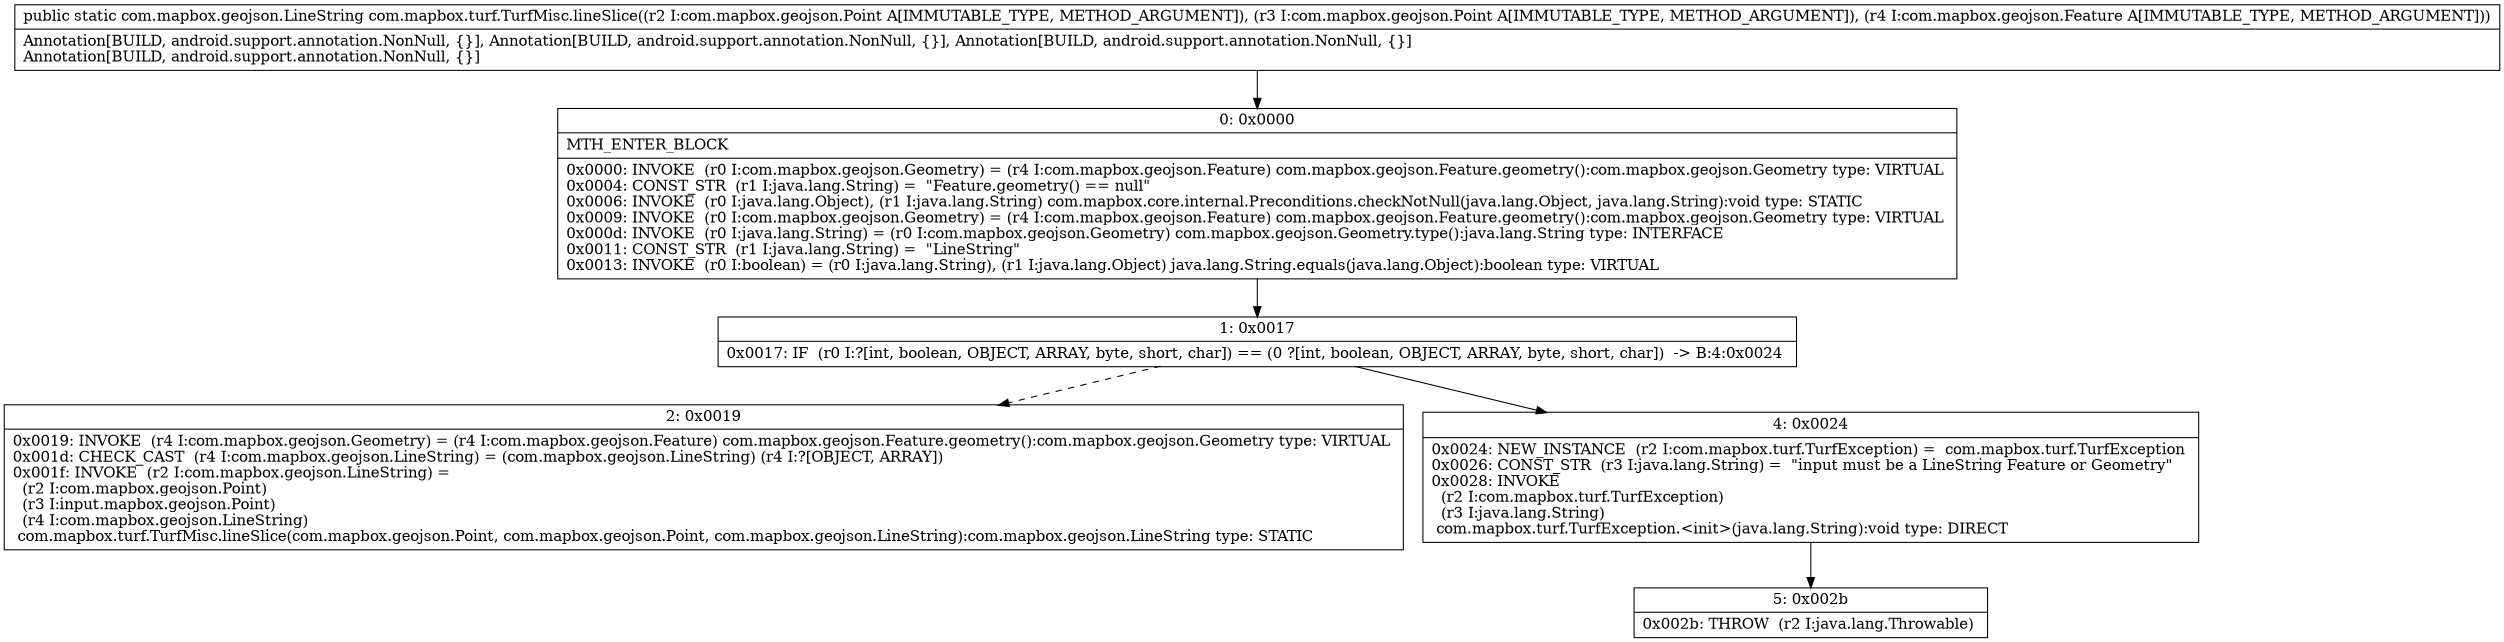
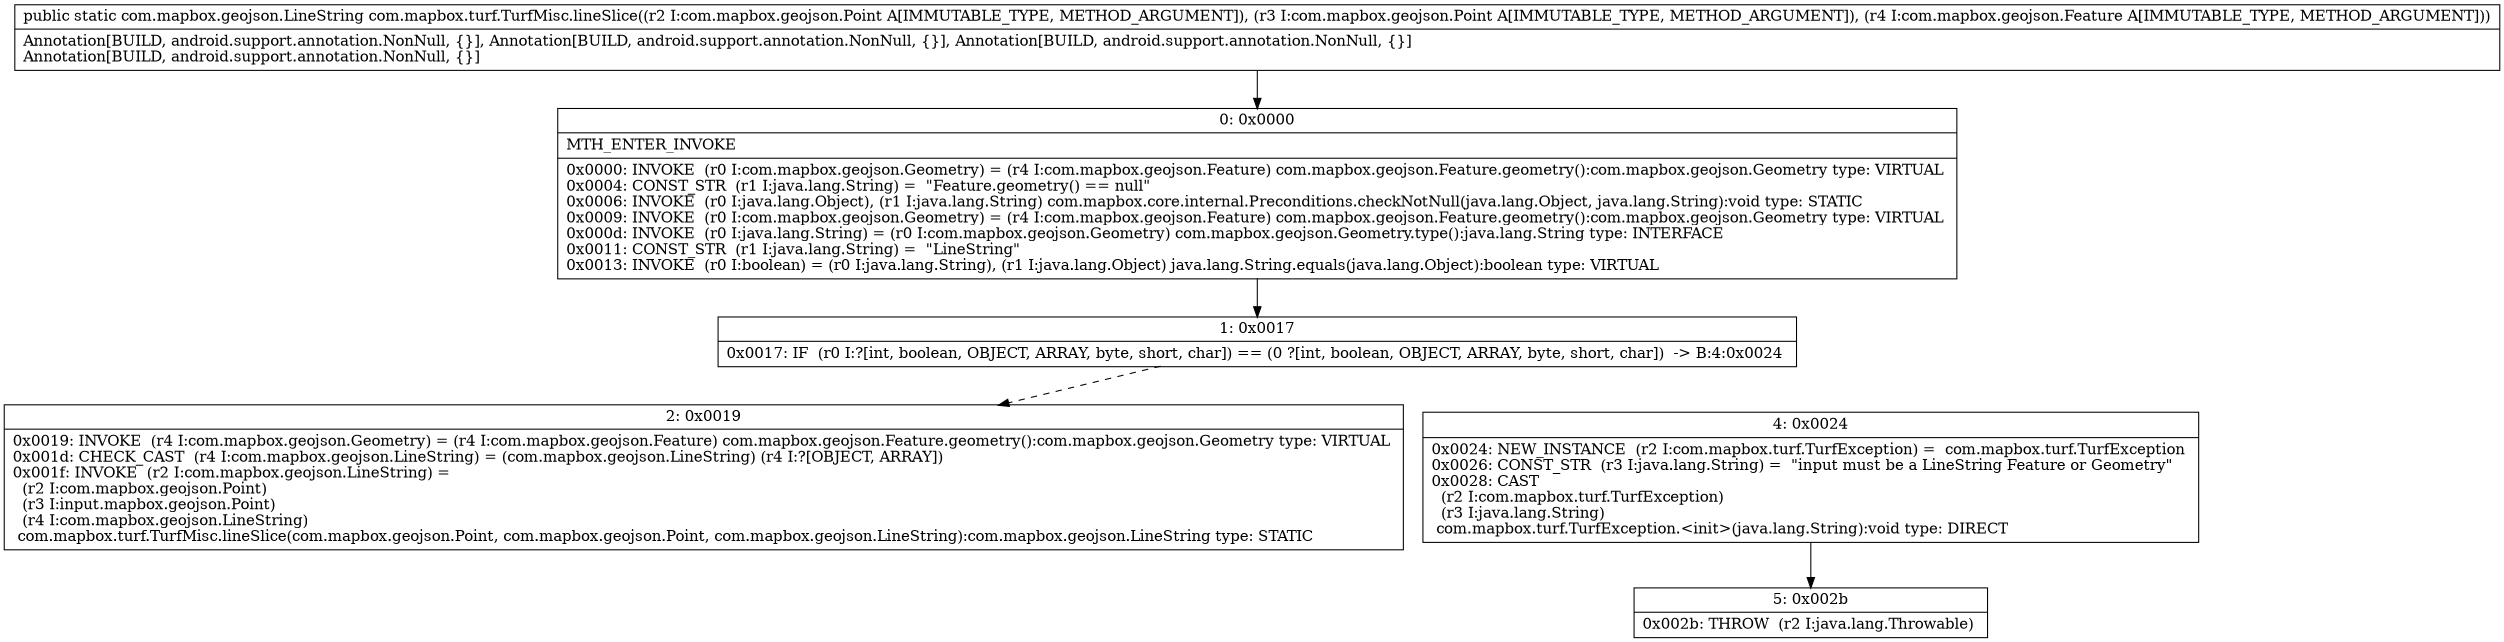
node "0: 0x0000": text "MTH_ENTER_BLOCK" -> "MTH_ENTER_INVOKE"
edge "1: 0x0017" -> "4: 0x0024": removed
node "4: 0x0024": text "0x0028: INVOKE" -> "0x0028: CAST"
